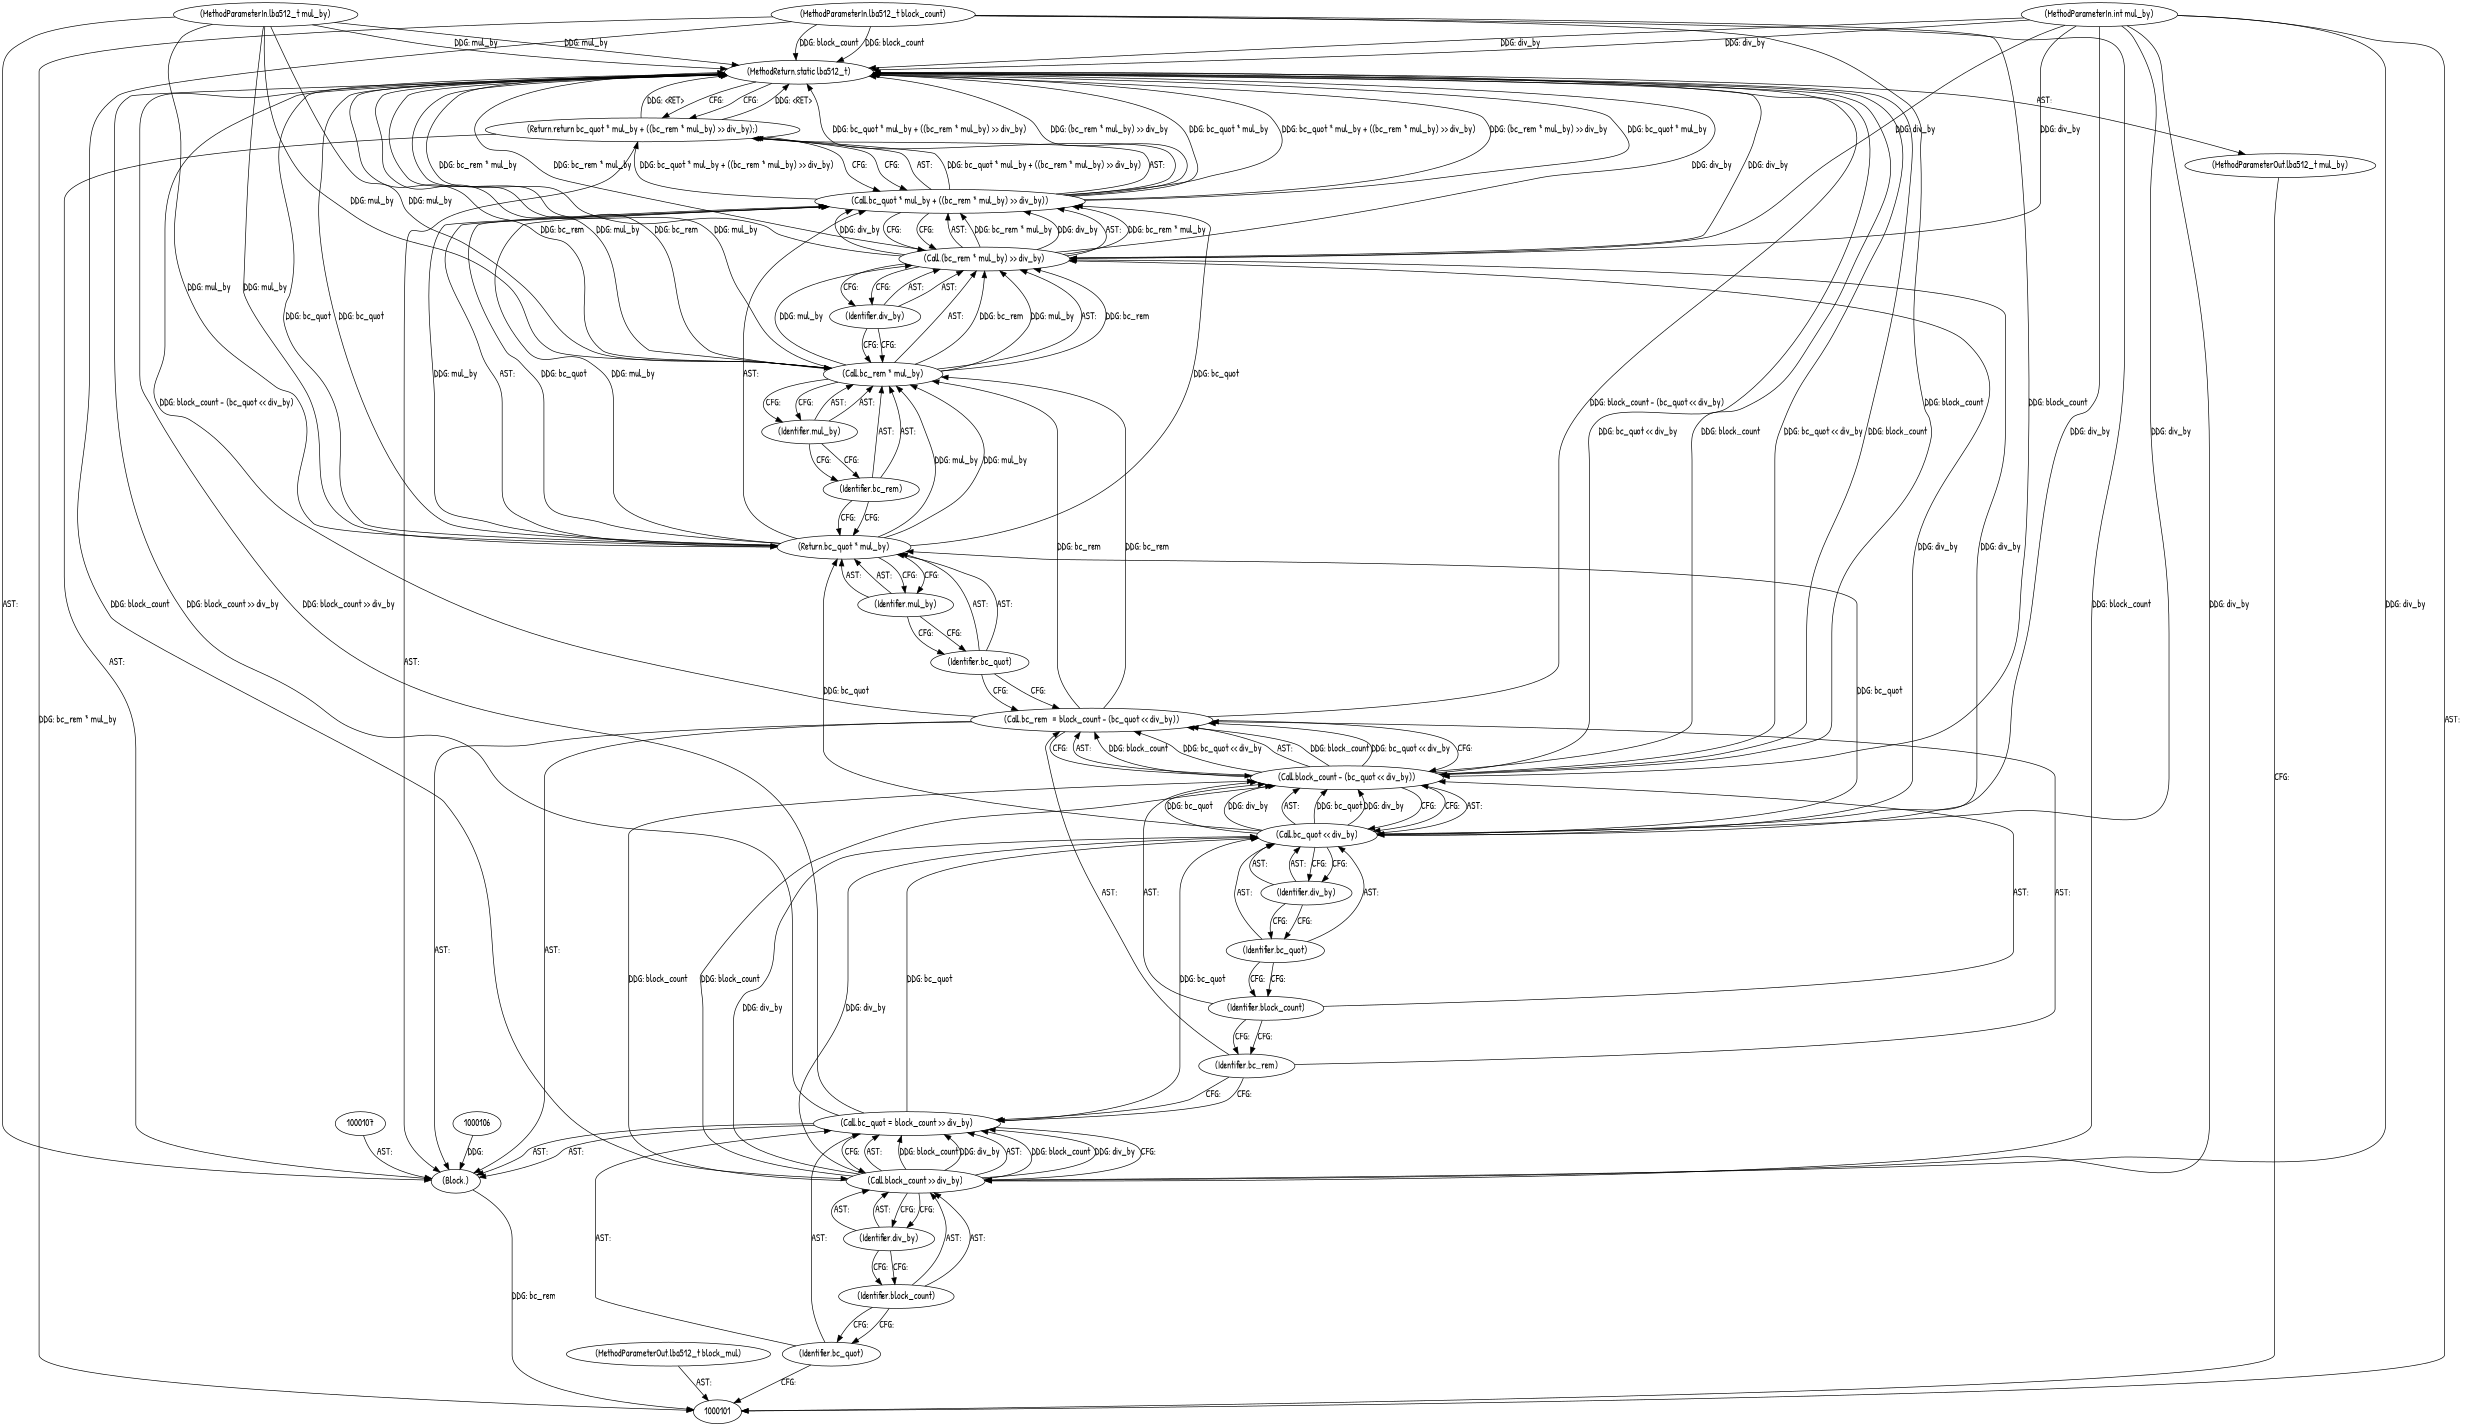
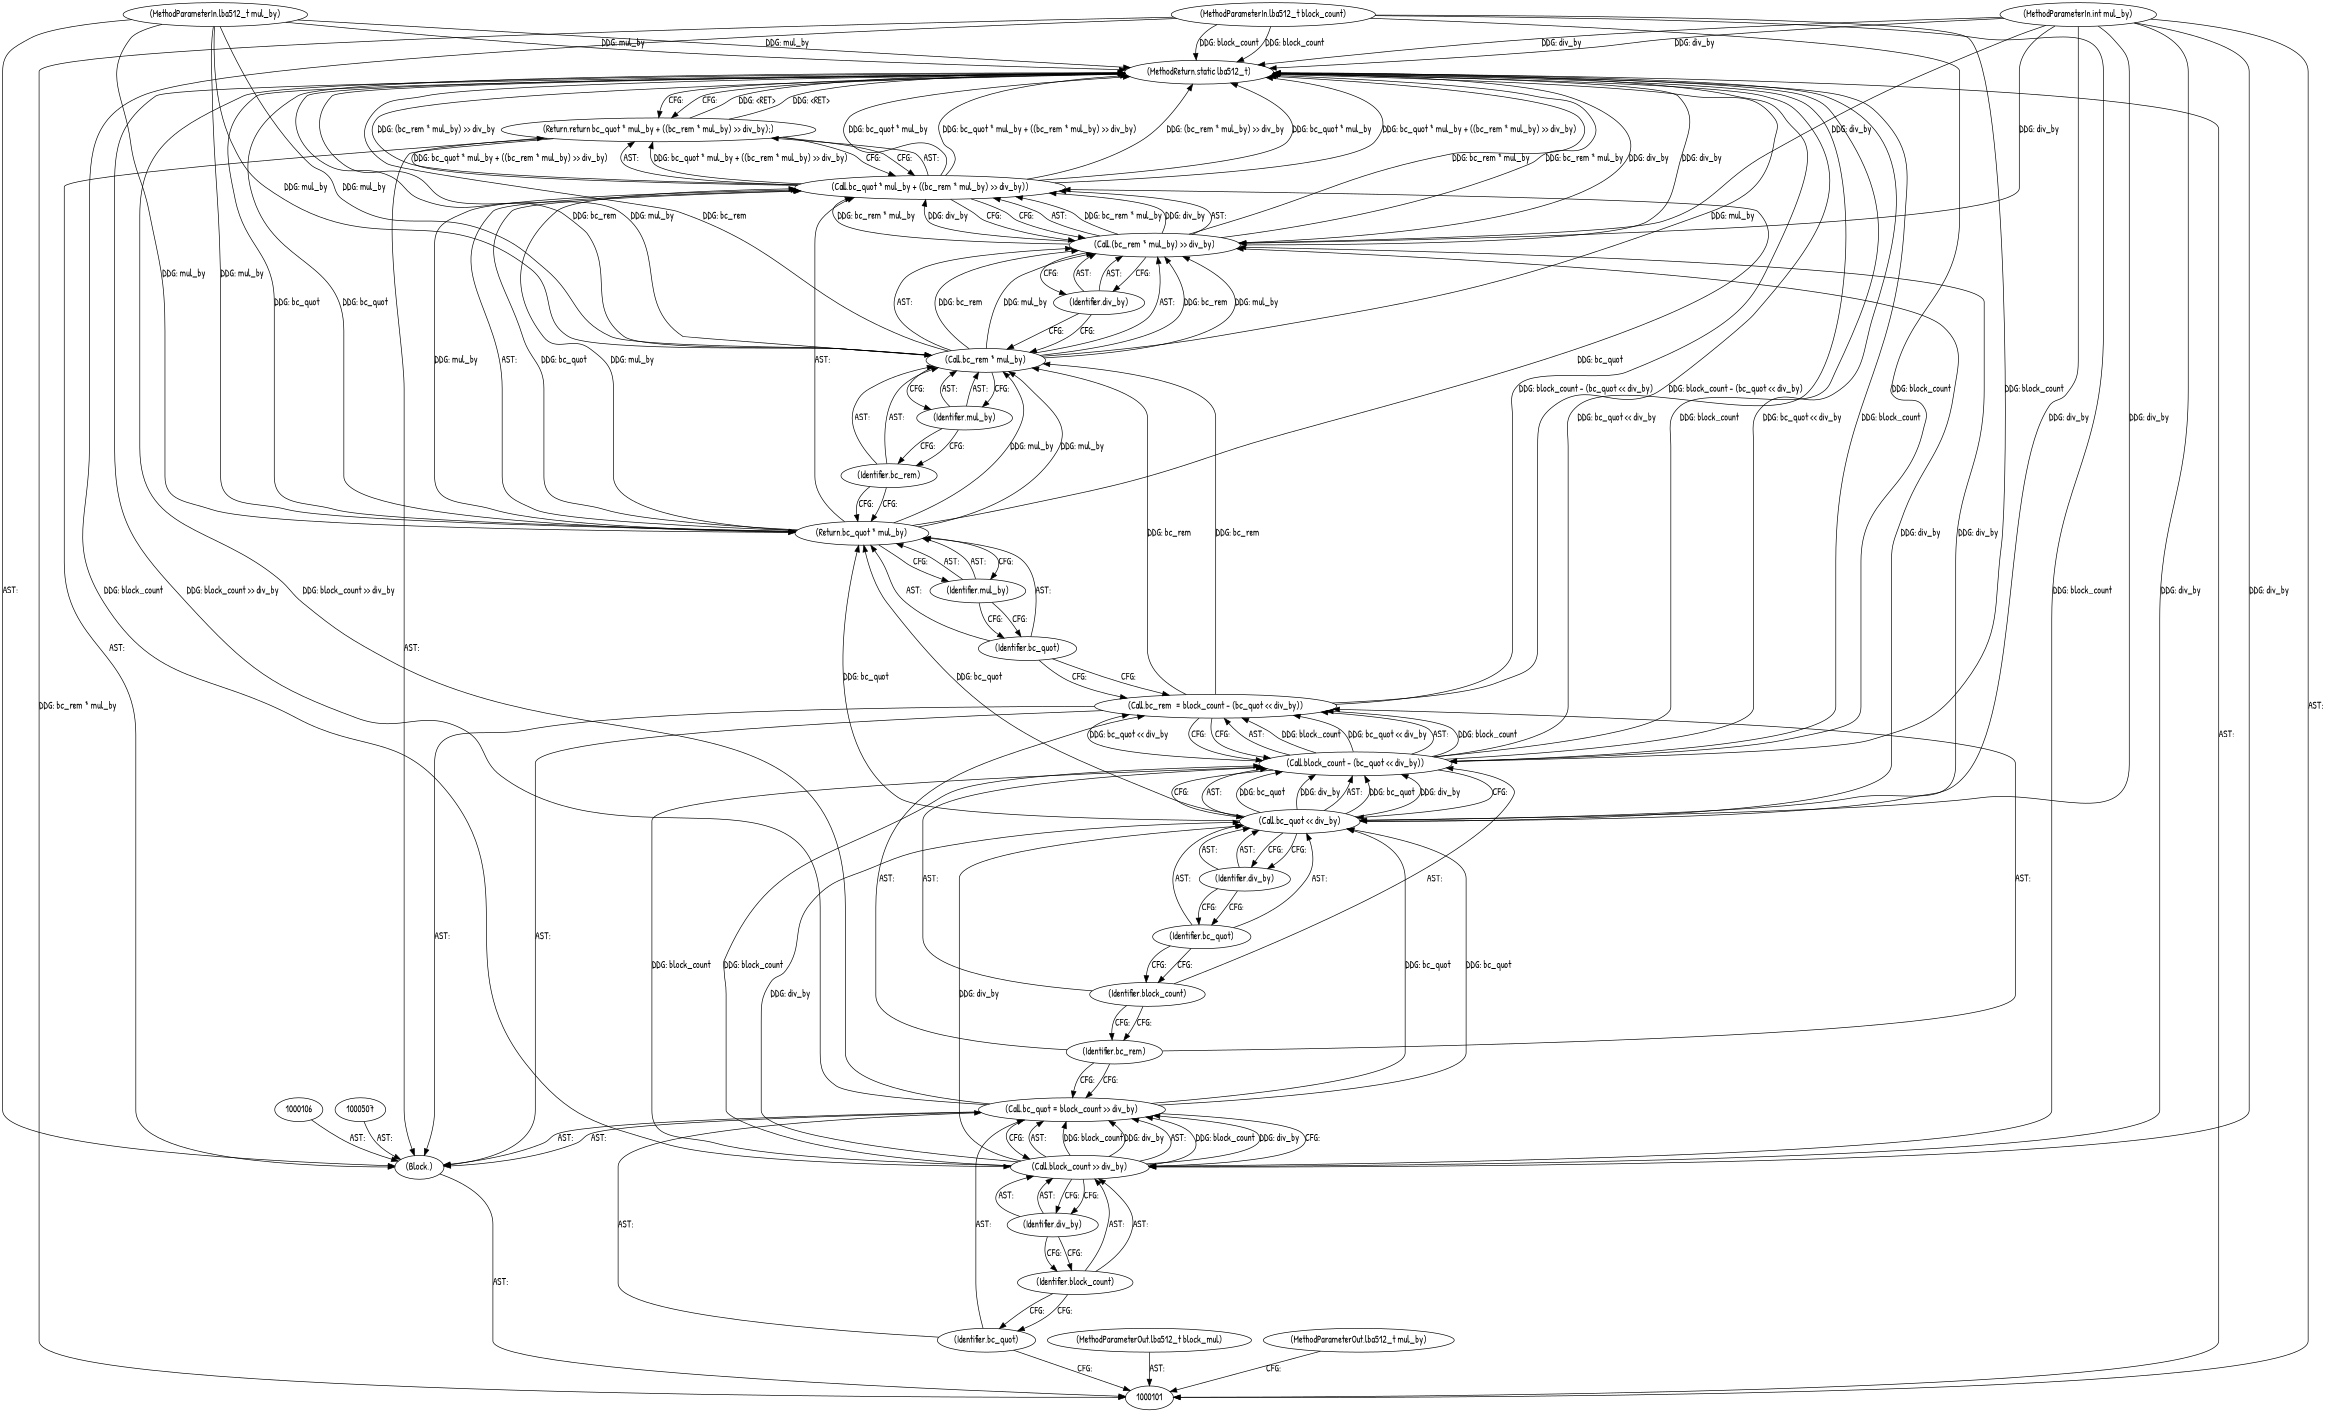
edge "(MethodReturn,static lba512_t)" -> "(MethodParameterOut,lba512_t mul_by)": now "(MethodReturn,static lba512_t)" -> "1000101"
node "1000107": label "1000107" -> "1000507"
edge "1000106" -> "(Block,)": label "DDG: " -> "AST: "
edge "(Block,)" -> "1000101": label "DDG: bc_rem" -> "AST: "
